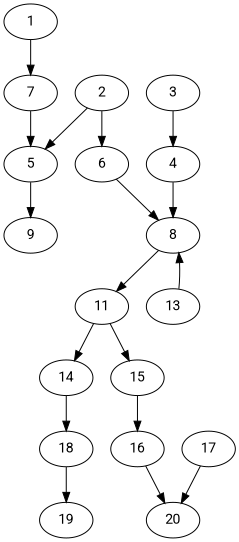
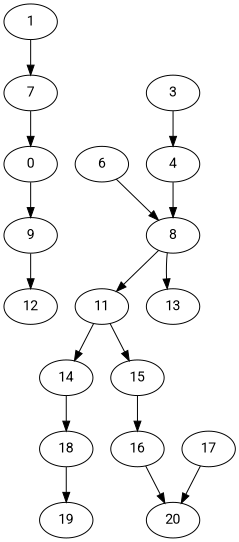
node "2": removed
node "5": label "5" -> "0"
edge "13" -> "8": reversed
node "12": added
